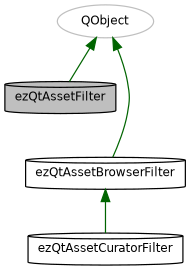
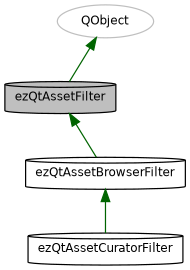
edge "ezQtAssetBrowserFilter" -> "QObject": now "ezQtAssetBrowserFilter" -> "ezQtAssetFilter"
